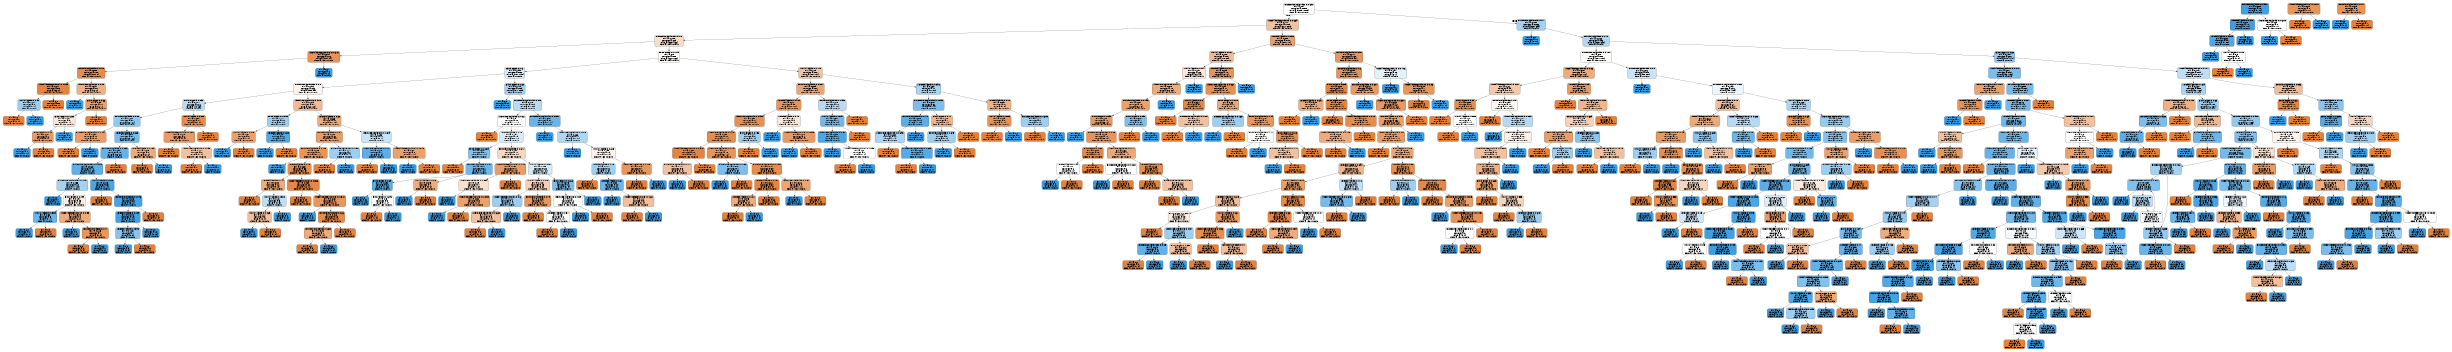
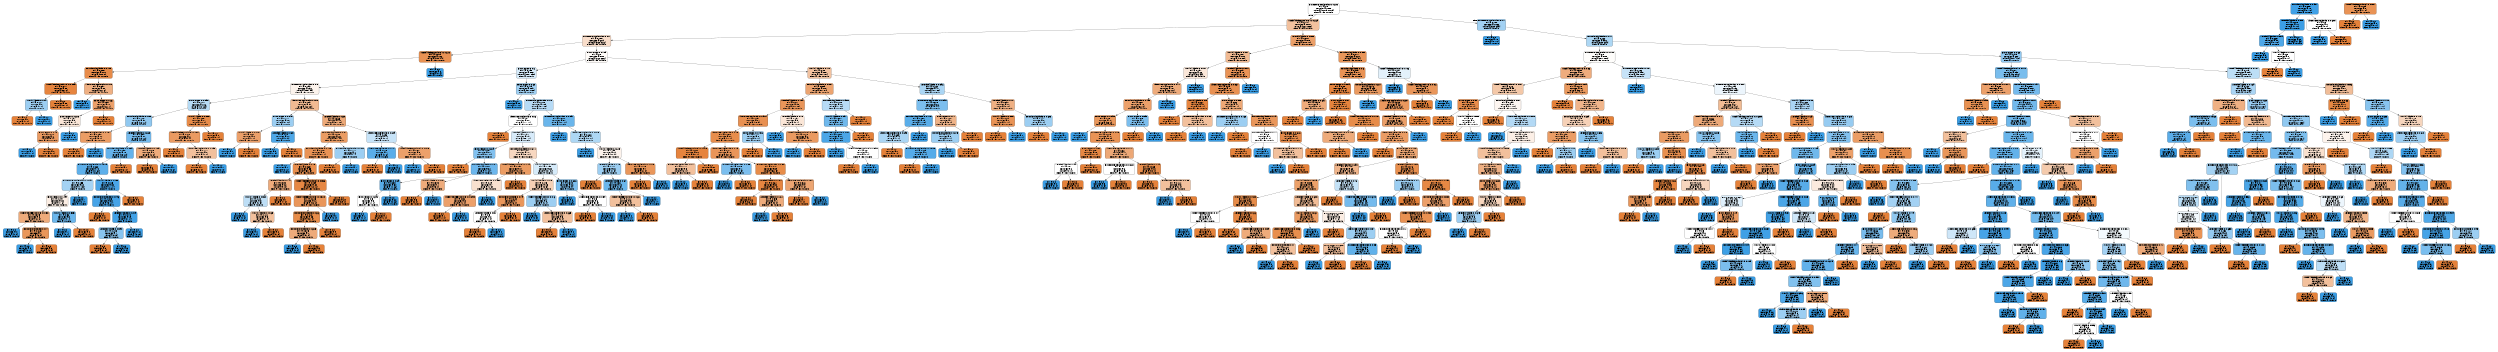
node "Agradabilidade ≤ 0.773": text "value = Usuario" -> "class = Usuario"
node "AberturaExperiencia ≤ 0.41": text "class = Usuario" -> "gini = Usuario"
edge "Extroversao ≤ 0.711" -> "InstabilidadeEmocional ≤ 0.311": now "Extroversao ≤ 0.711" -> "Conscienciosidade ≤ 0.727"
